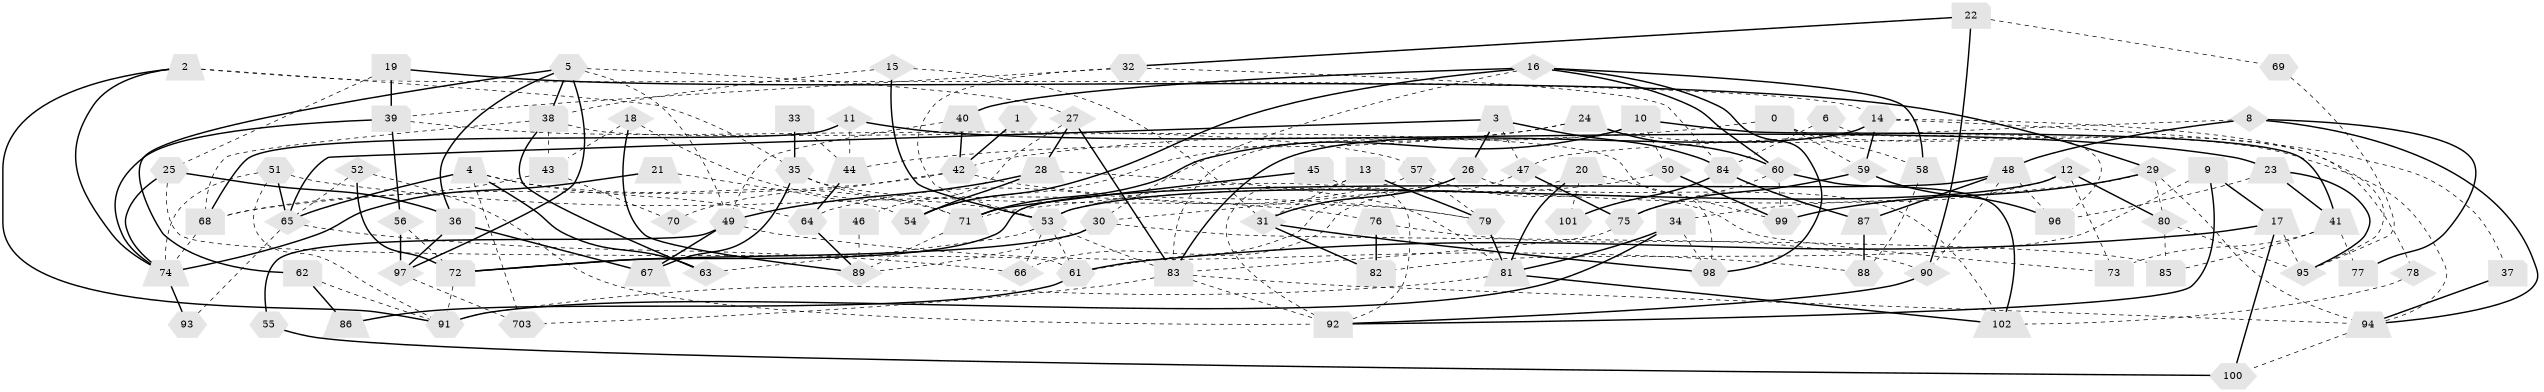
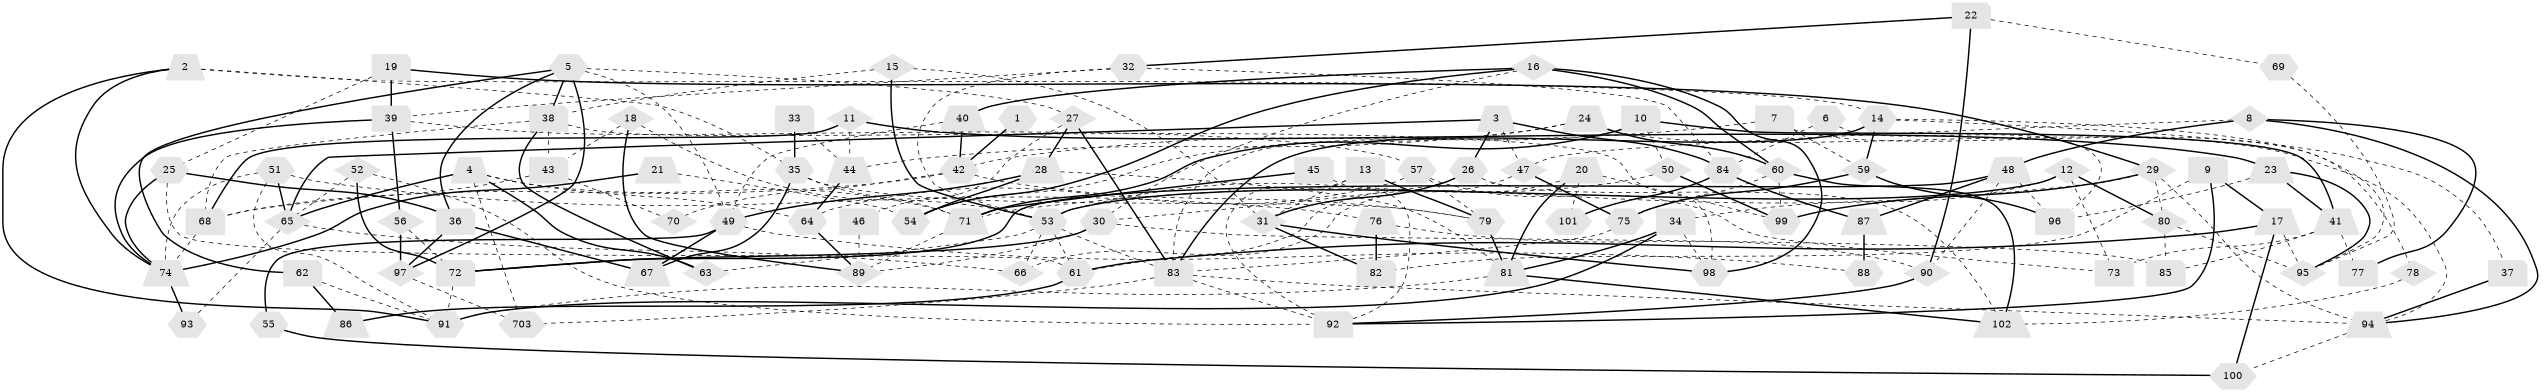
node "0": label "0" -> "7"
node "58": removed
